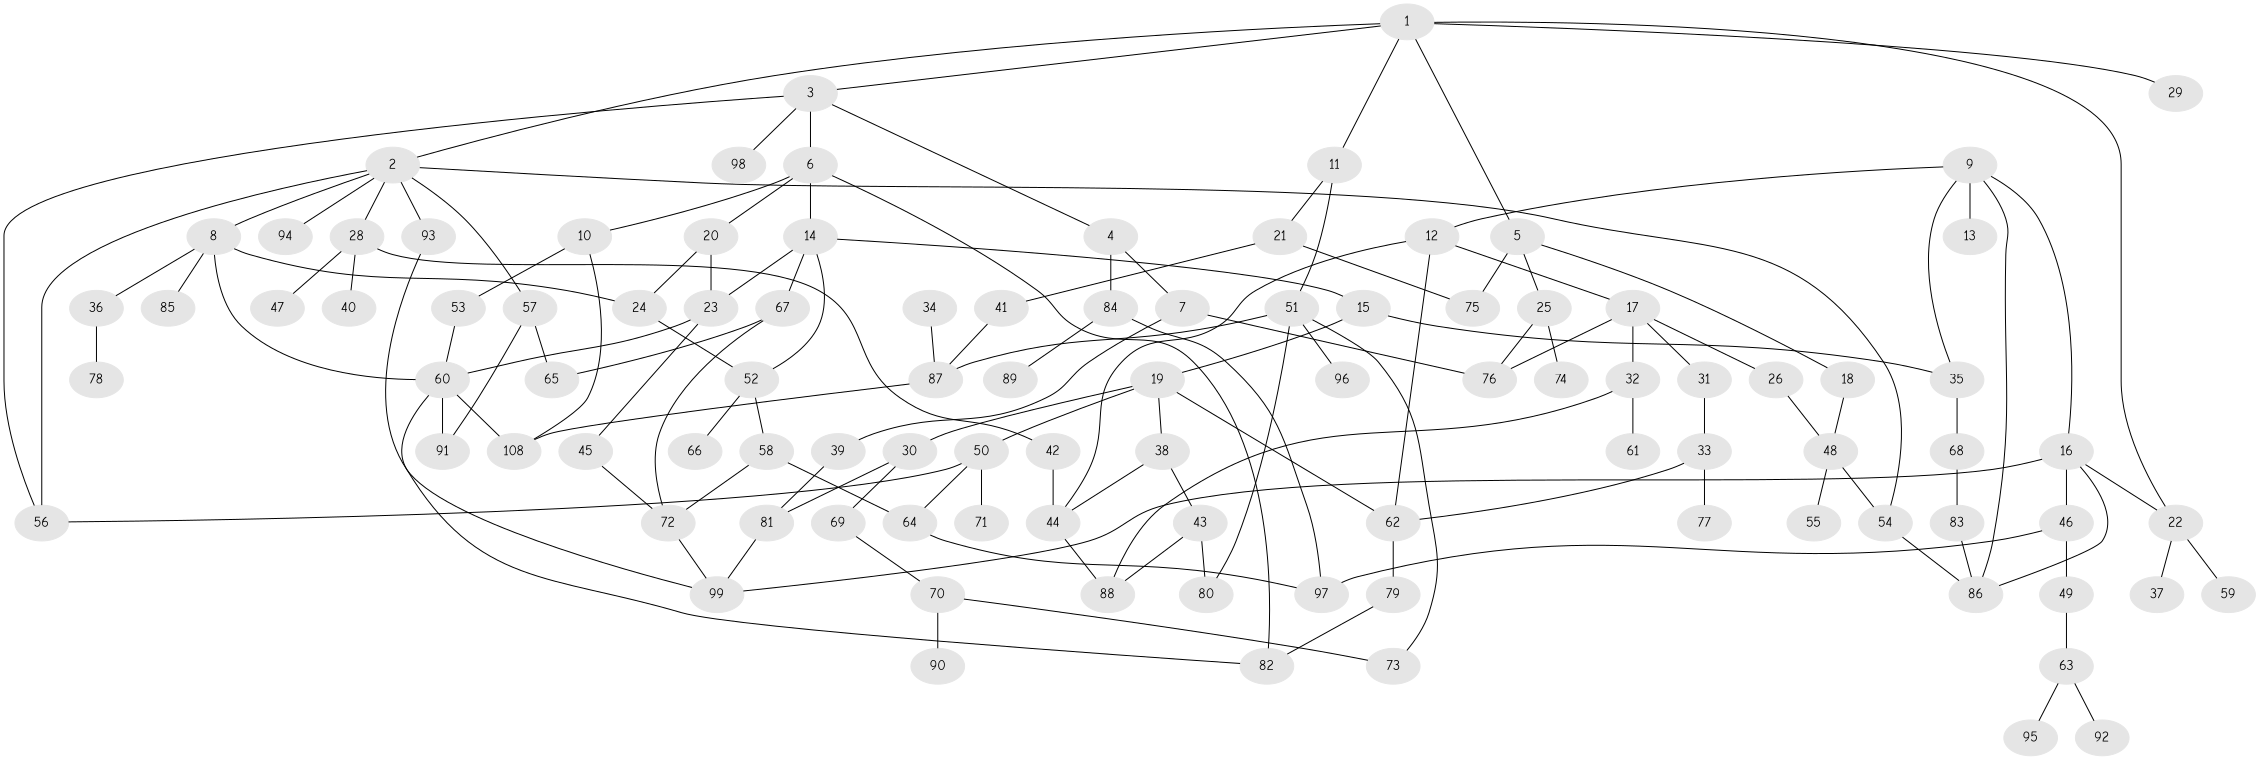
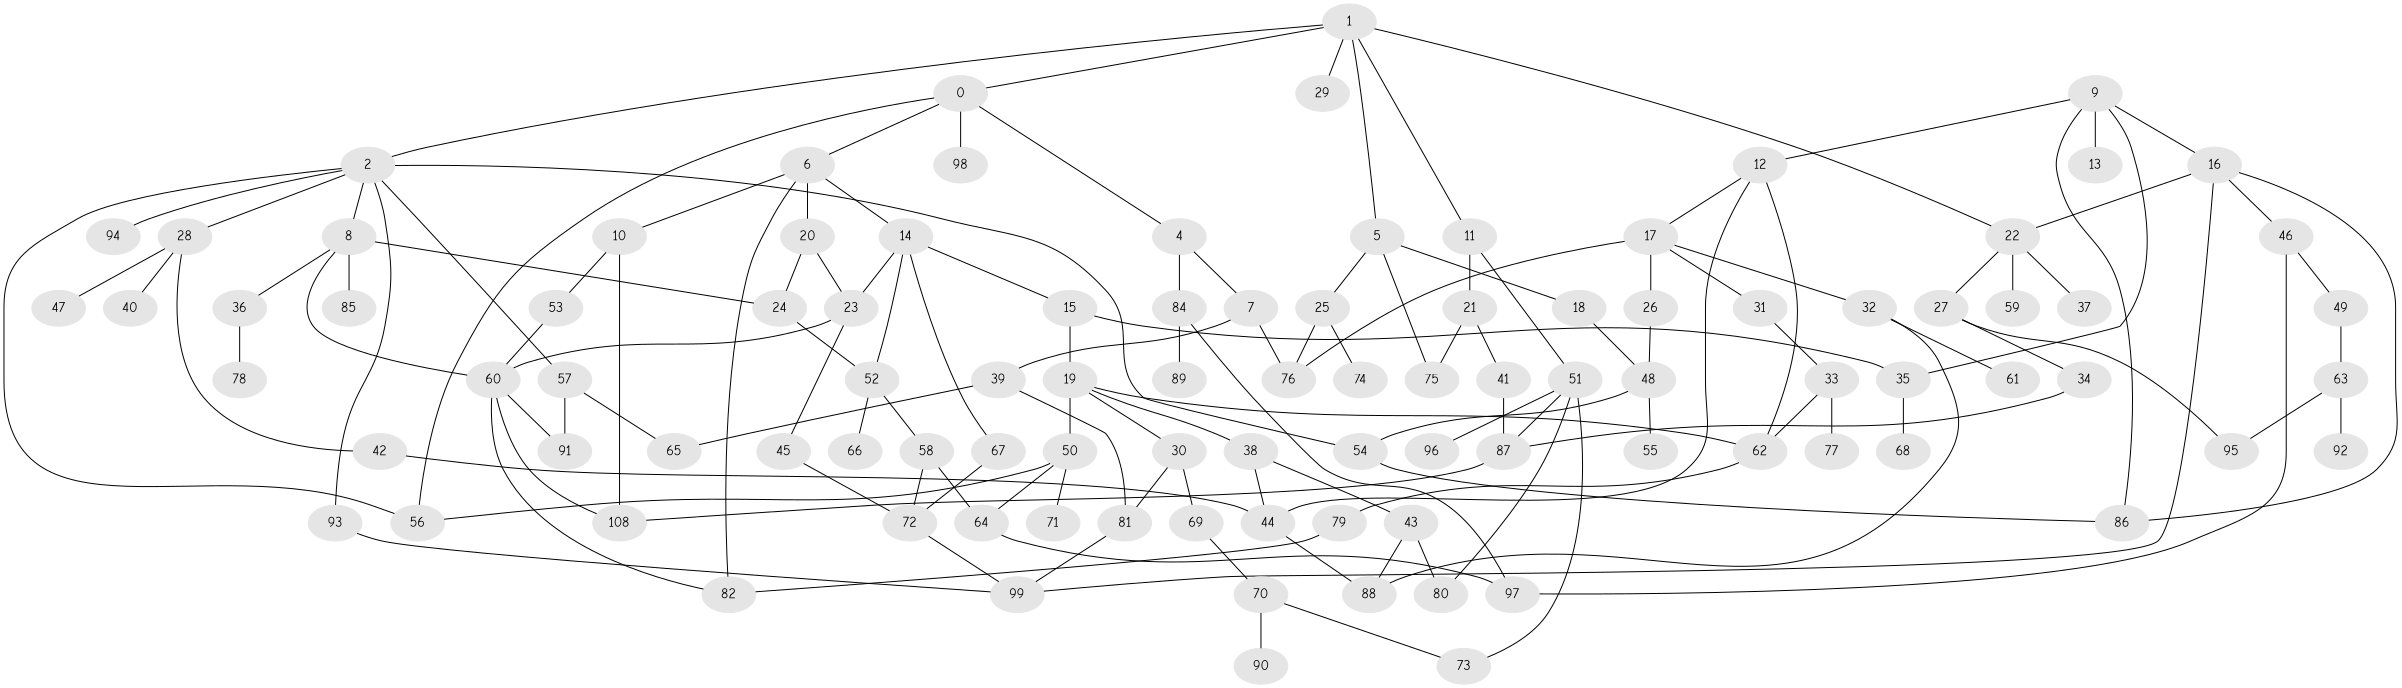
node "3": label "3" -> "0"
node "27": added
edge "67" -- "65": now "39" -- "65"
node "83": removed
